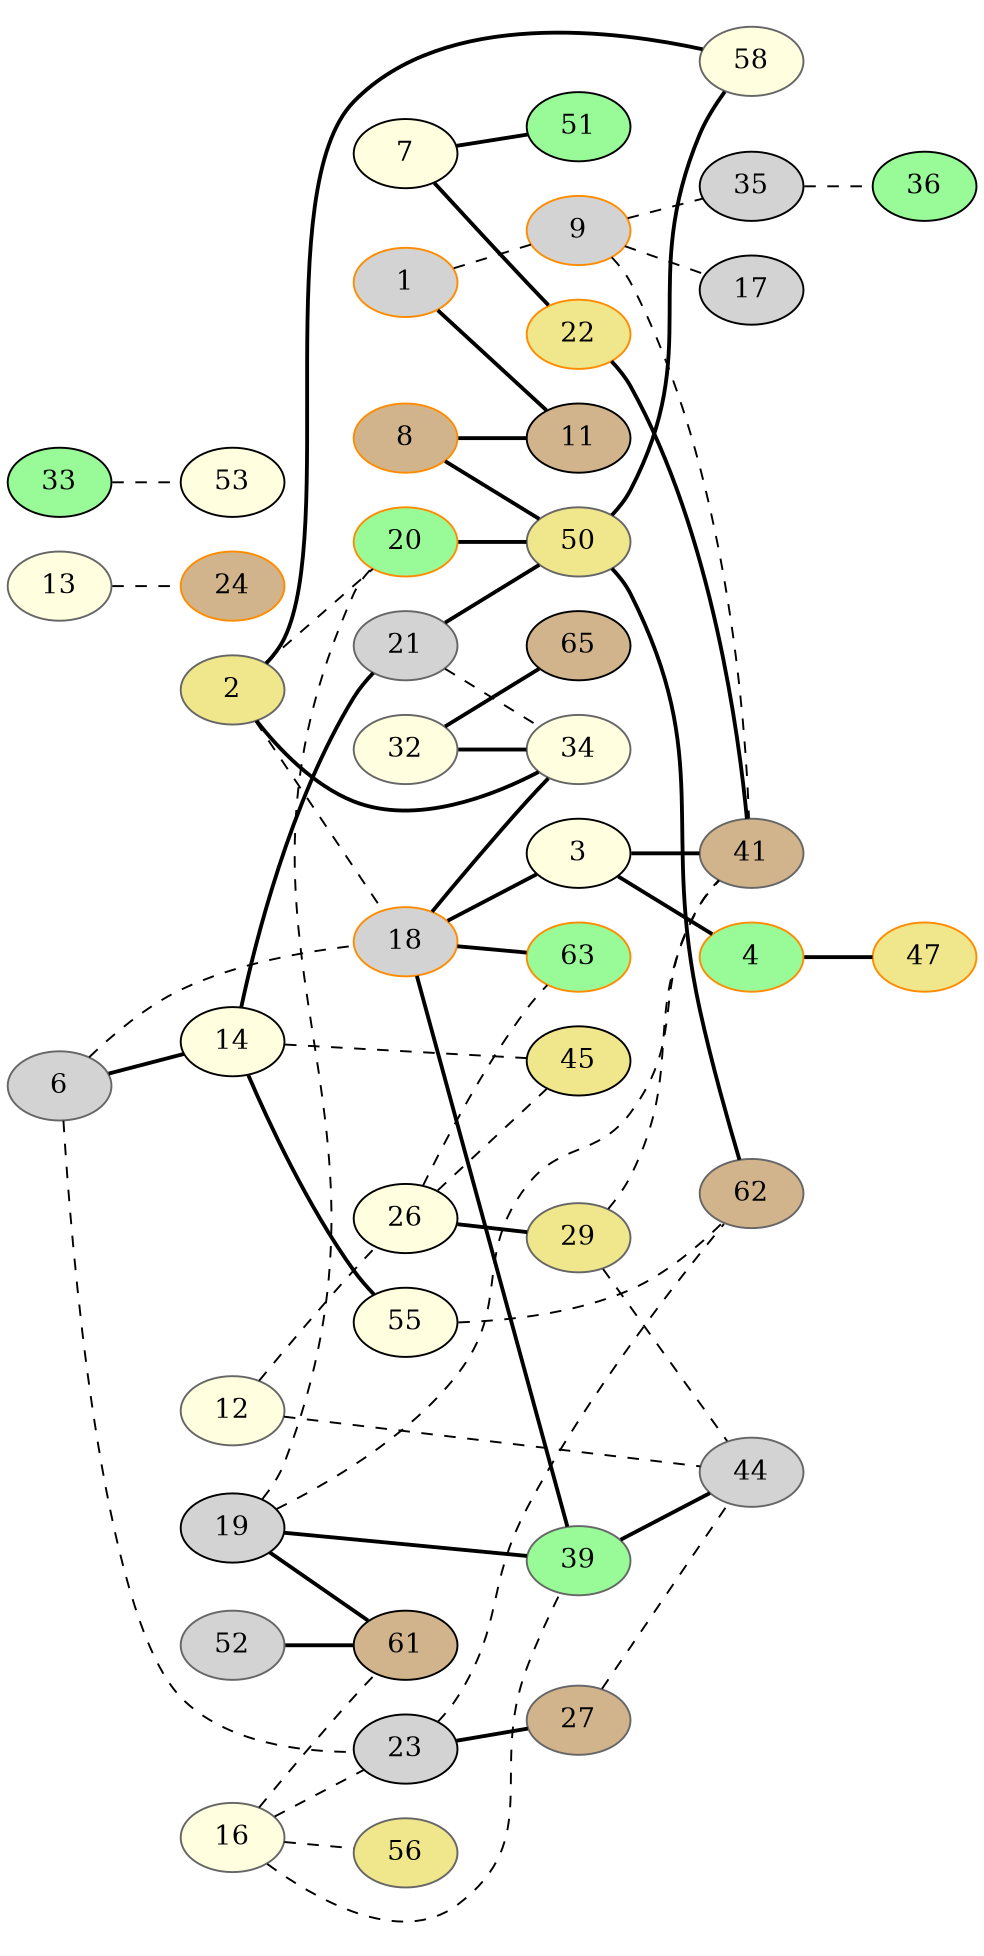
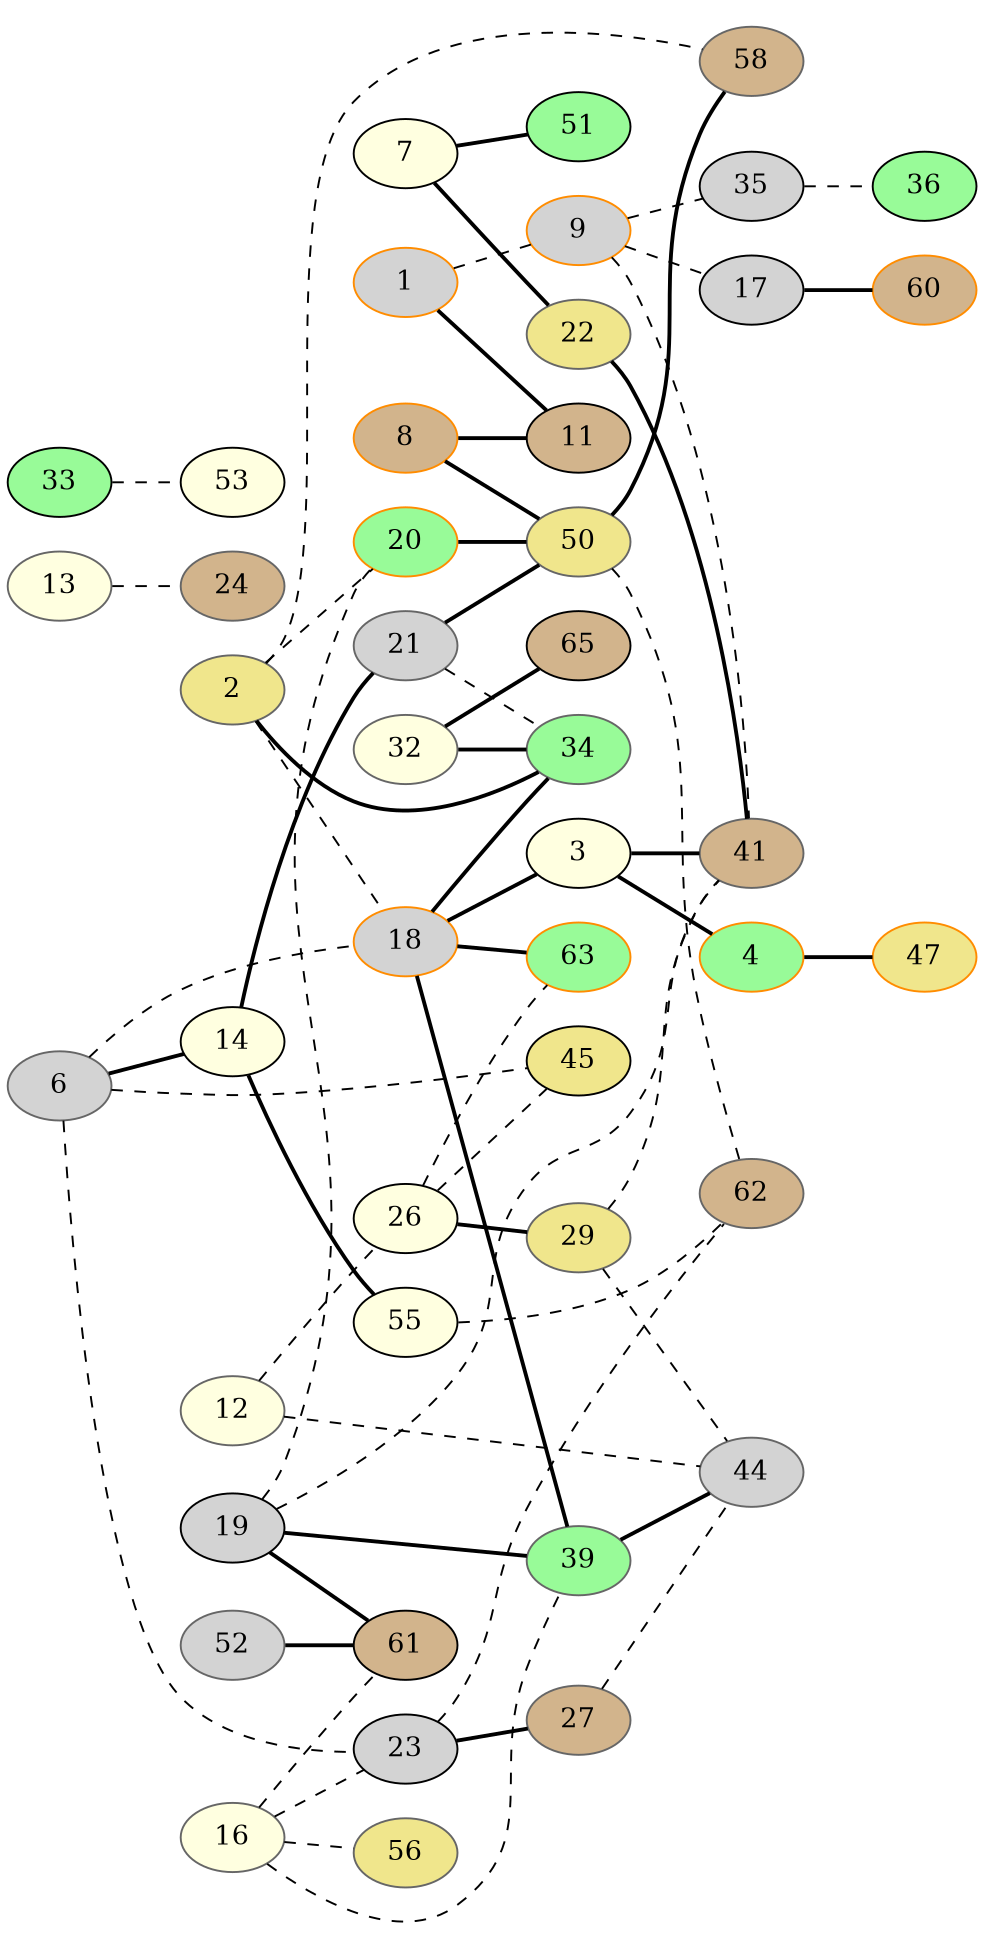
node "58": fillcolor lightyellow -> tan
edge "58" -- "2": style bold -> dashed
node "60": added
node "22": color darkorange -> gray40
node "24": color darkorange -> gray40
node "34": fillcolor lightyellow -> palegreen
edge "50" -- "62": style bold -> dashed
edge "14" -- "45": now "6" -- "45"
